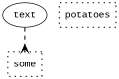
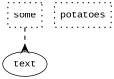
edge "text" -> "some": reversed
